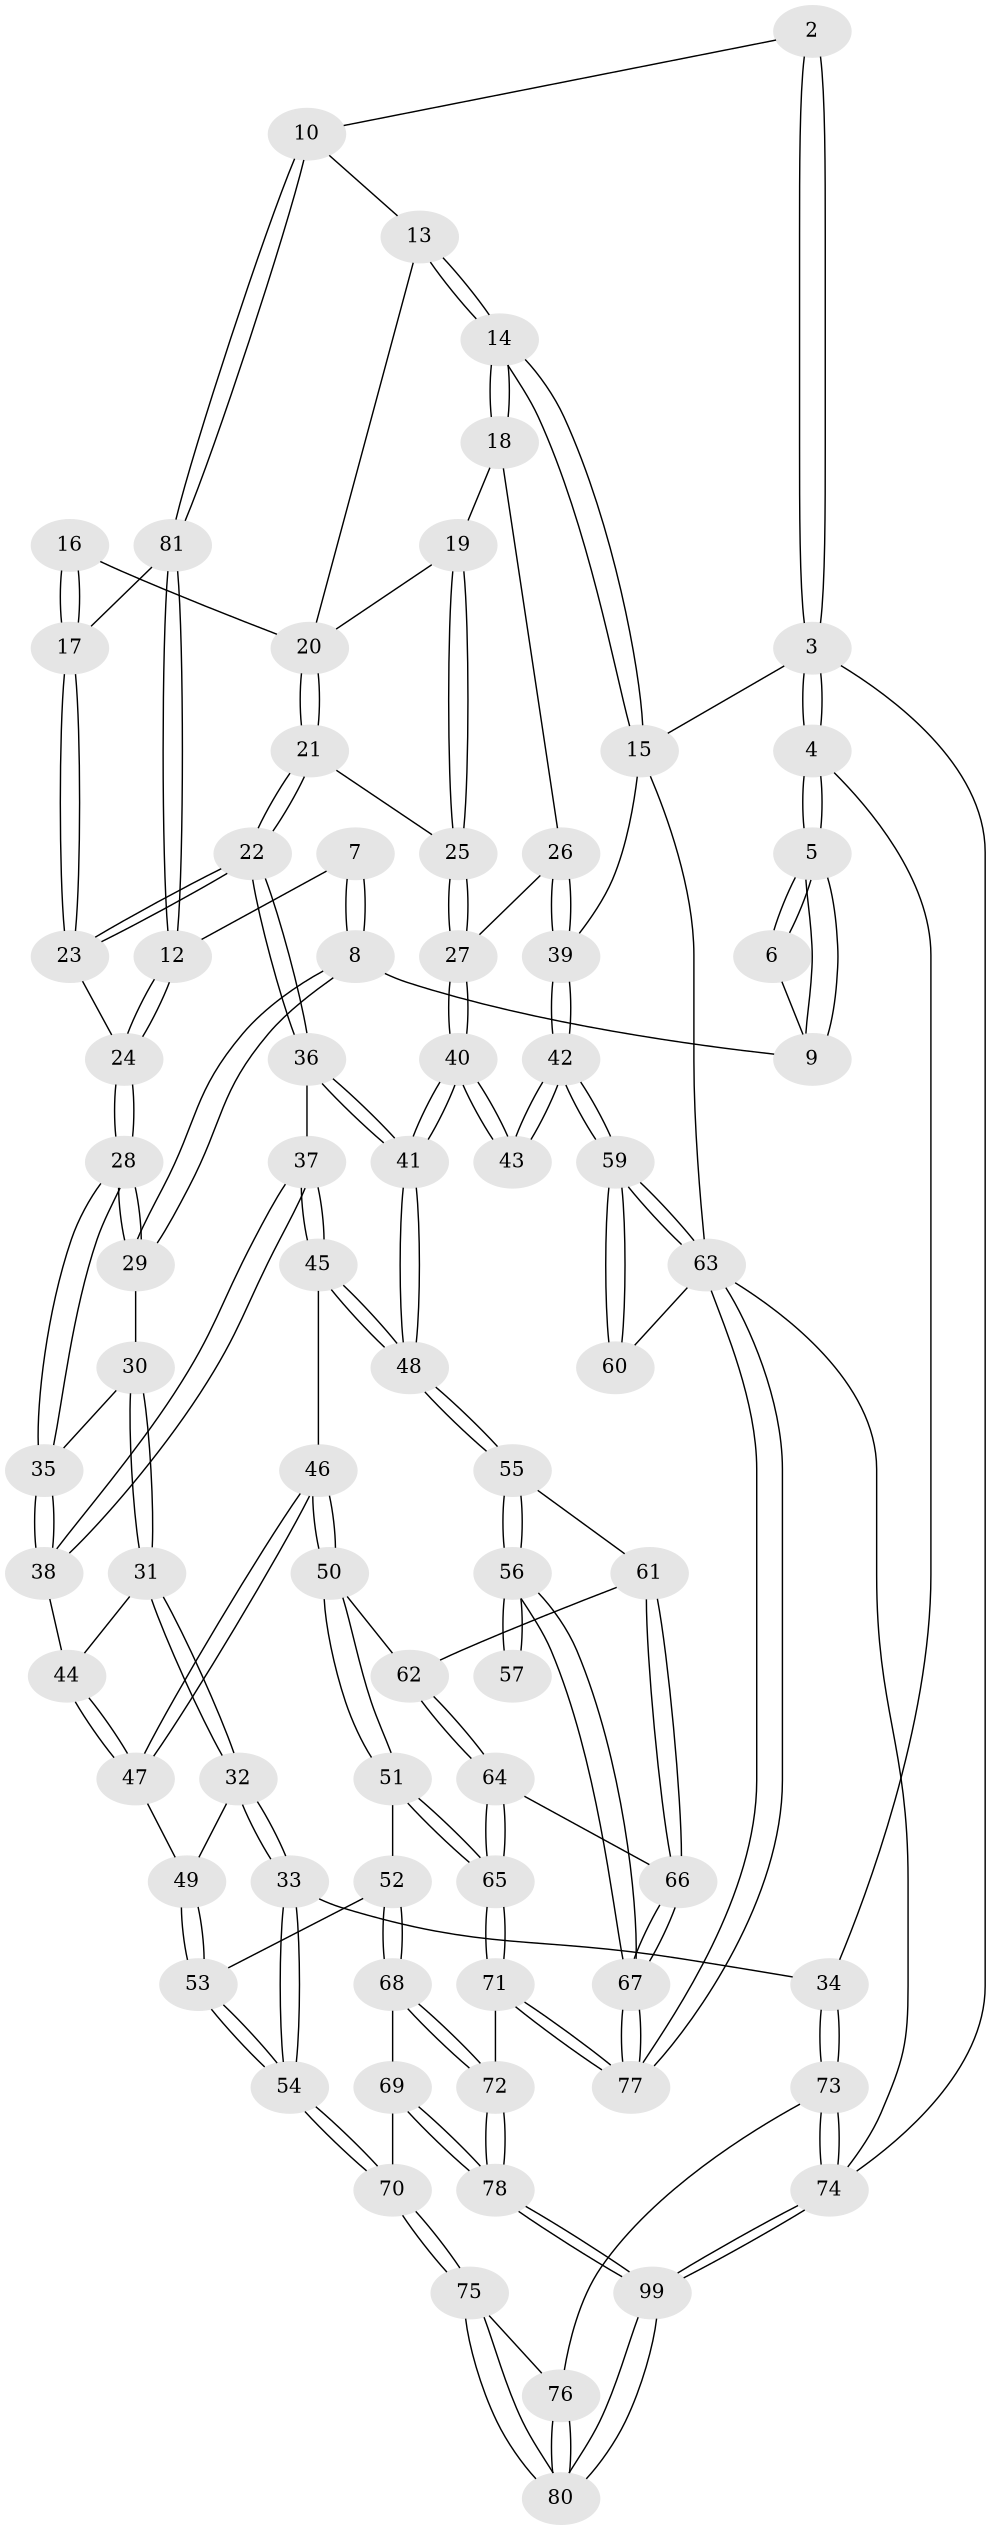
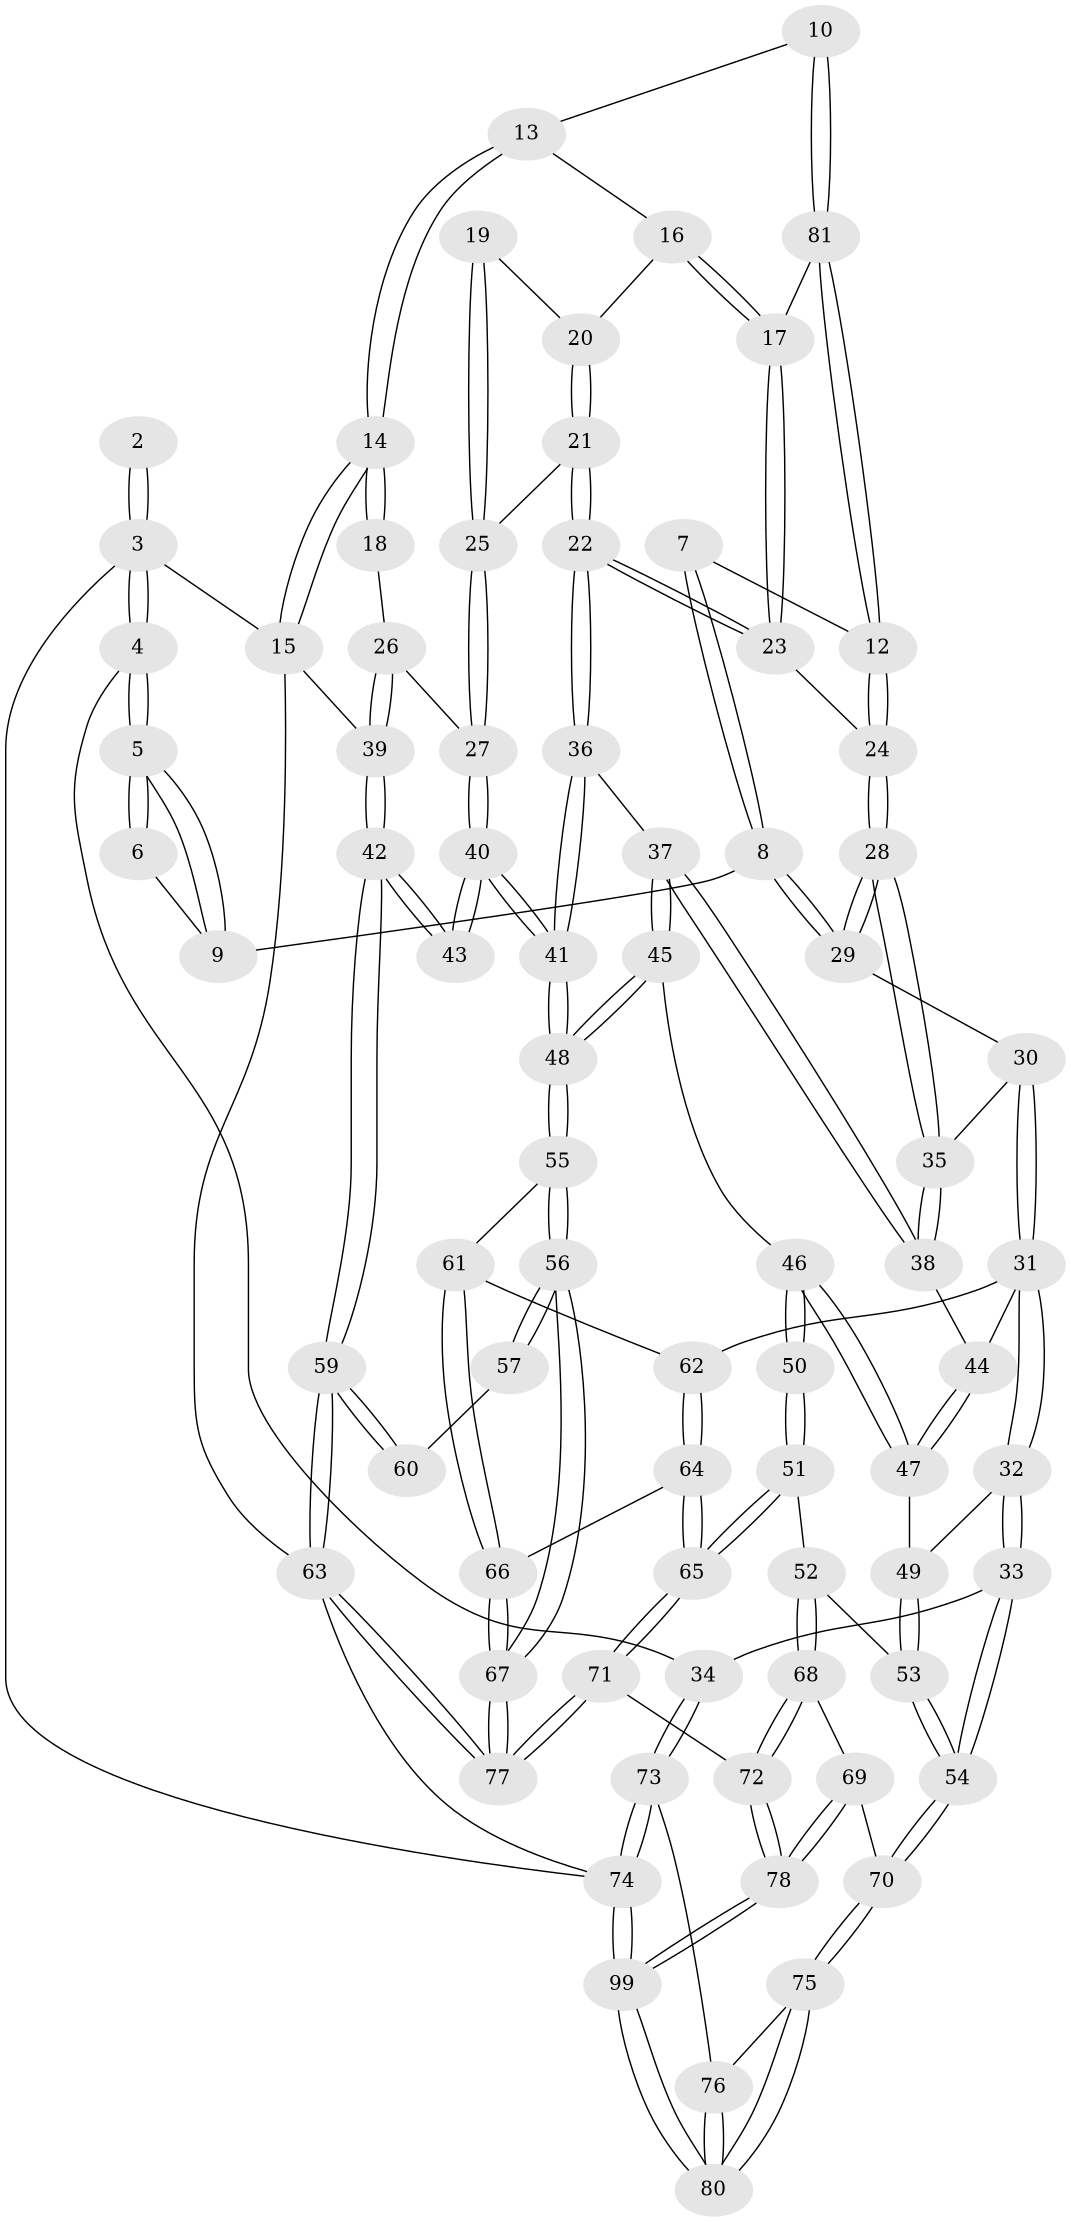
edge "2" -- "10": removed
edge "13" -- "20": now "13" -- "16"
edge "18" -- "19": removed
edge "63" -- "60": now "57" -- "60"
edge "50" -- "62": now "31" -- "62"
